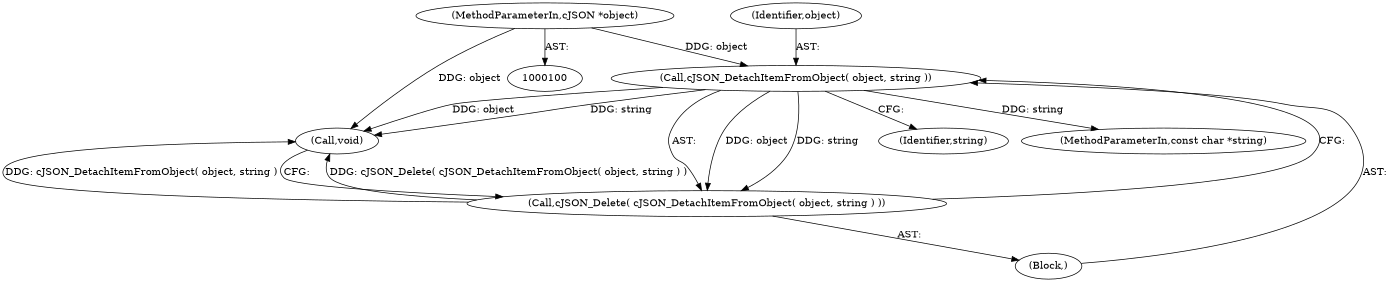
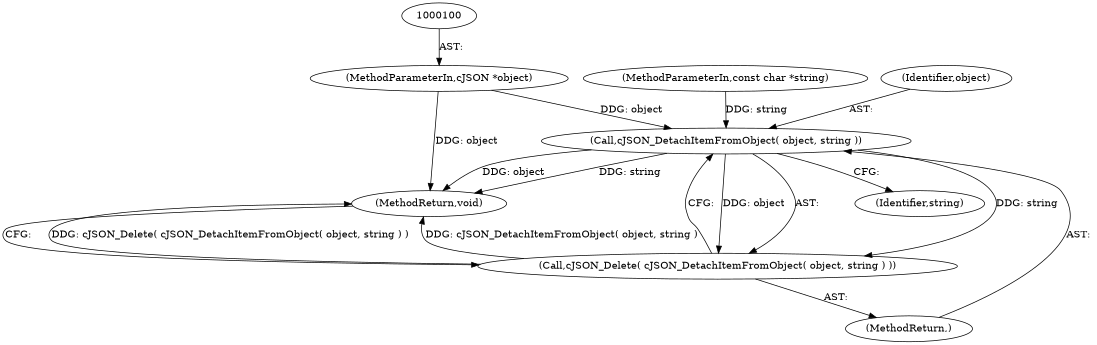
edge "(MethodParameterIn,cJSON *object)" -> "1000100": reversed
edge "(Call,cJSON_DetachItemFromObject( object, string ))" -> "(MethodParameterIn,const char *string)": reversed
node "(Call,void)": label "(Call,void)" -> "(MethodReturn,void)"
node "(Block,)": label "(Block,)" -> "(MethodReturn,)"
